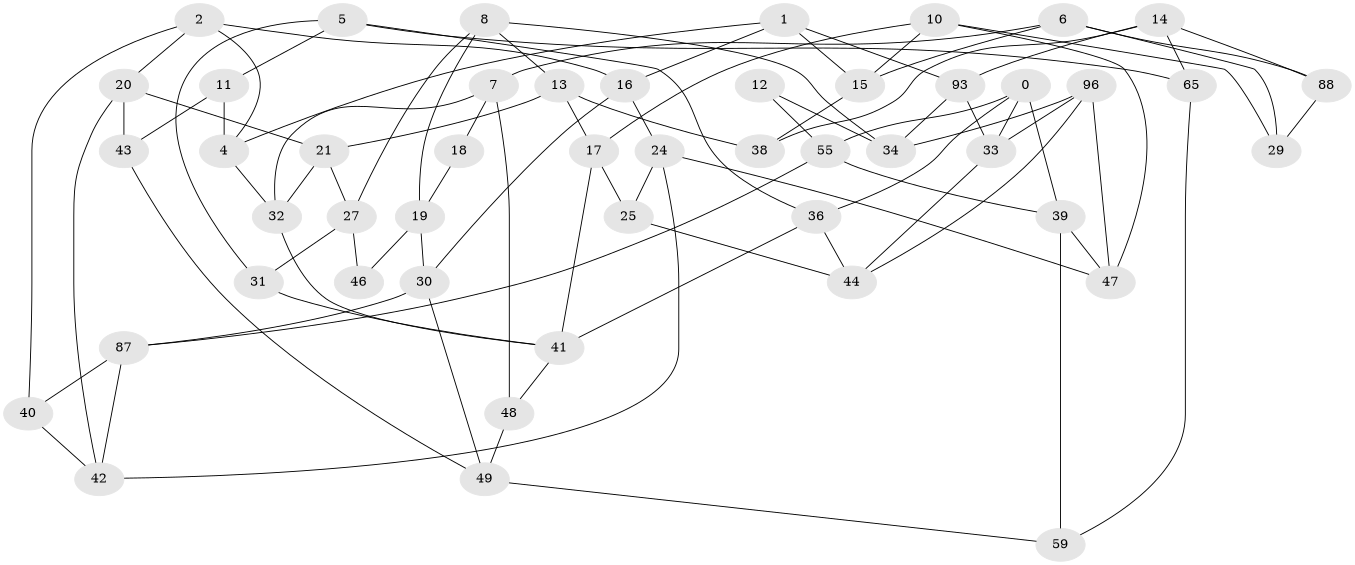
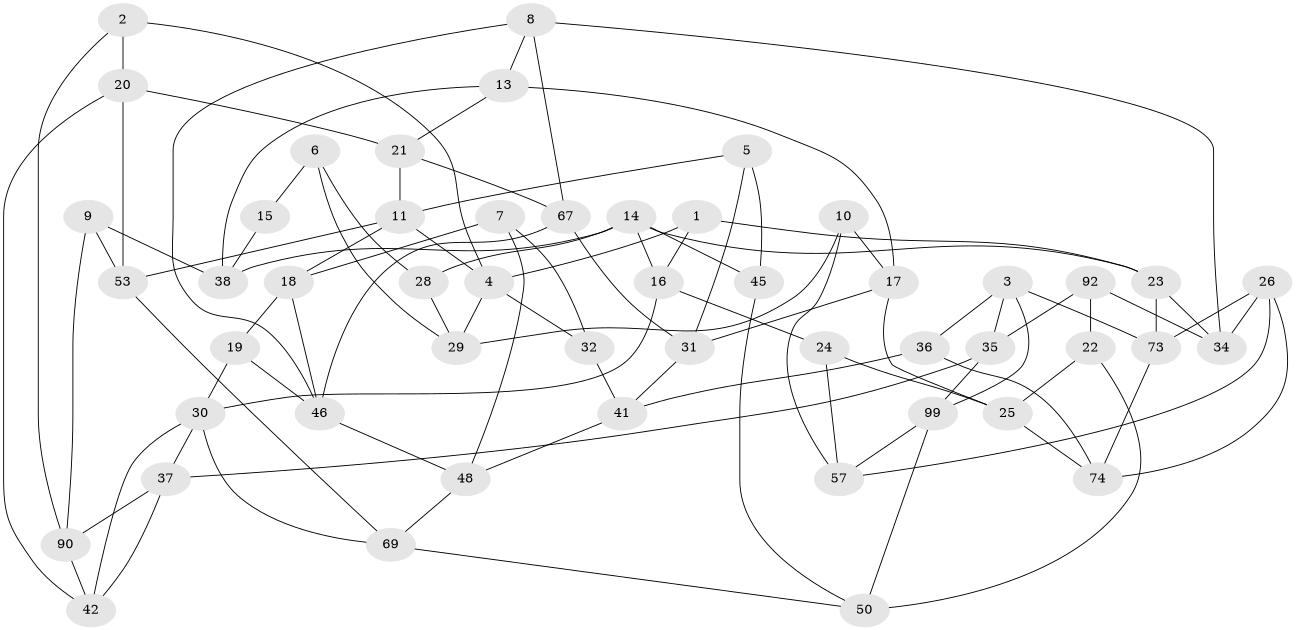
edge "6" -- "7": removed
edge "2" -- "16": now "14" -- "16"
edge "10" -- "15": removed
edge "1" -- "15": removed
edge "5" -- "36": removed
node "12": label "12" -> "92"
node "93": label "93" -> "23"
node "0": label "0" -> "3"
node "96": label "96" -> "26"
node "65": label "65" -> "45"
node "88": label "88" -> "28"
edge "8" -- "19": now "8" -- "46"
node "43": label "43" -> "53"
node "55": label "55" -> "35"
node "33": label "33" -> "73"
edge "21" -- "32": now "21" -- "11"
node "9": added
node "27": label "27" -> "67"
node "39": label "39" -> "99"
edge "11" -- "18": added
edge "17" -- "41": now "17" -- "31"
node "44": label "44" -> "74"
node "47": label "47" -> "57"
edge "4" -- "29": added
node "87": label "87" -> "37"
edge "18" -- "46": added
node "22": added
node "40": label "40" -> "90"
edge "24" -- "42": now "30" -- "42"
edge "46" -- "48": added
node "49": label "49" -> "69"
node "59": label "59" -> "50"
